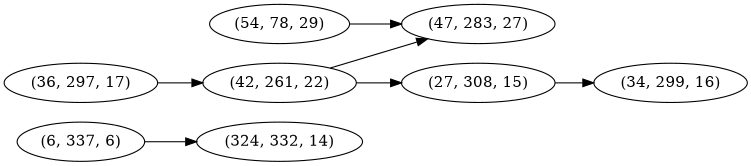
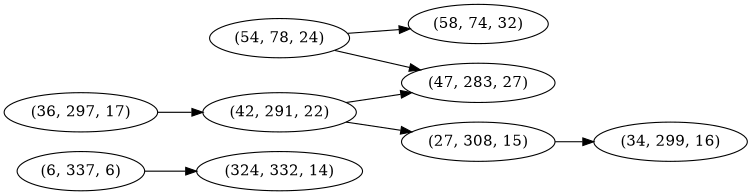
node "(54, 78, 29)": label "(54, 78, 29)" -> "(54, 78, 24)"
node "(58, 74, 32)": added
node "(42, 261, 22)": label "(42, 261, 22)" -> "(42, 291, 22)"
